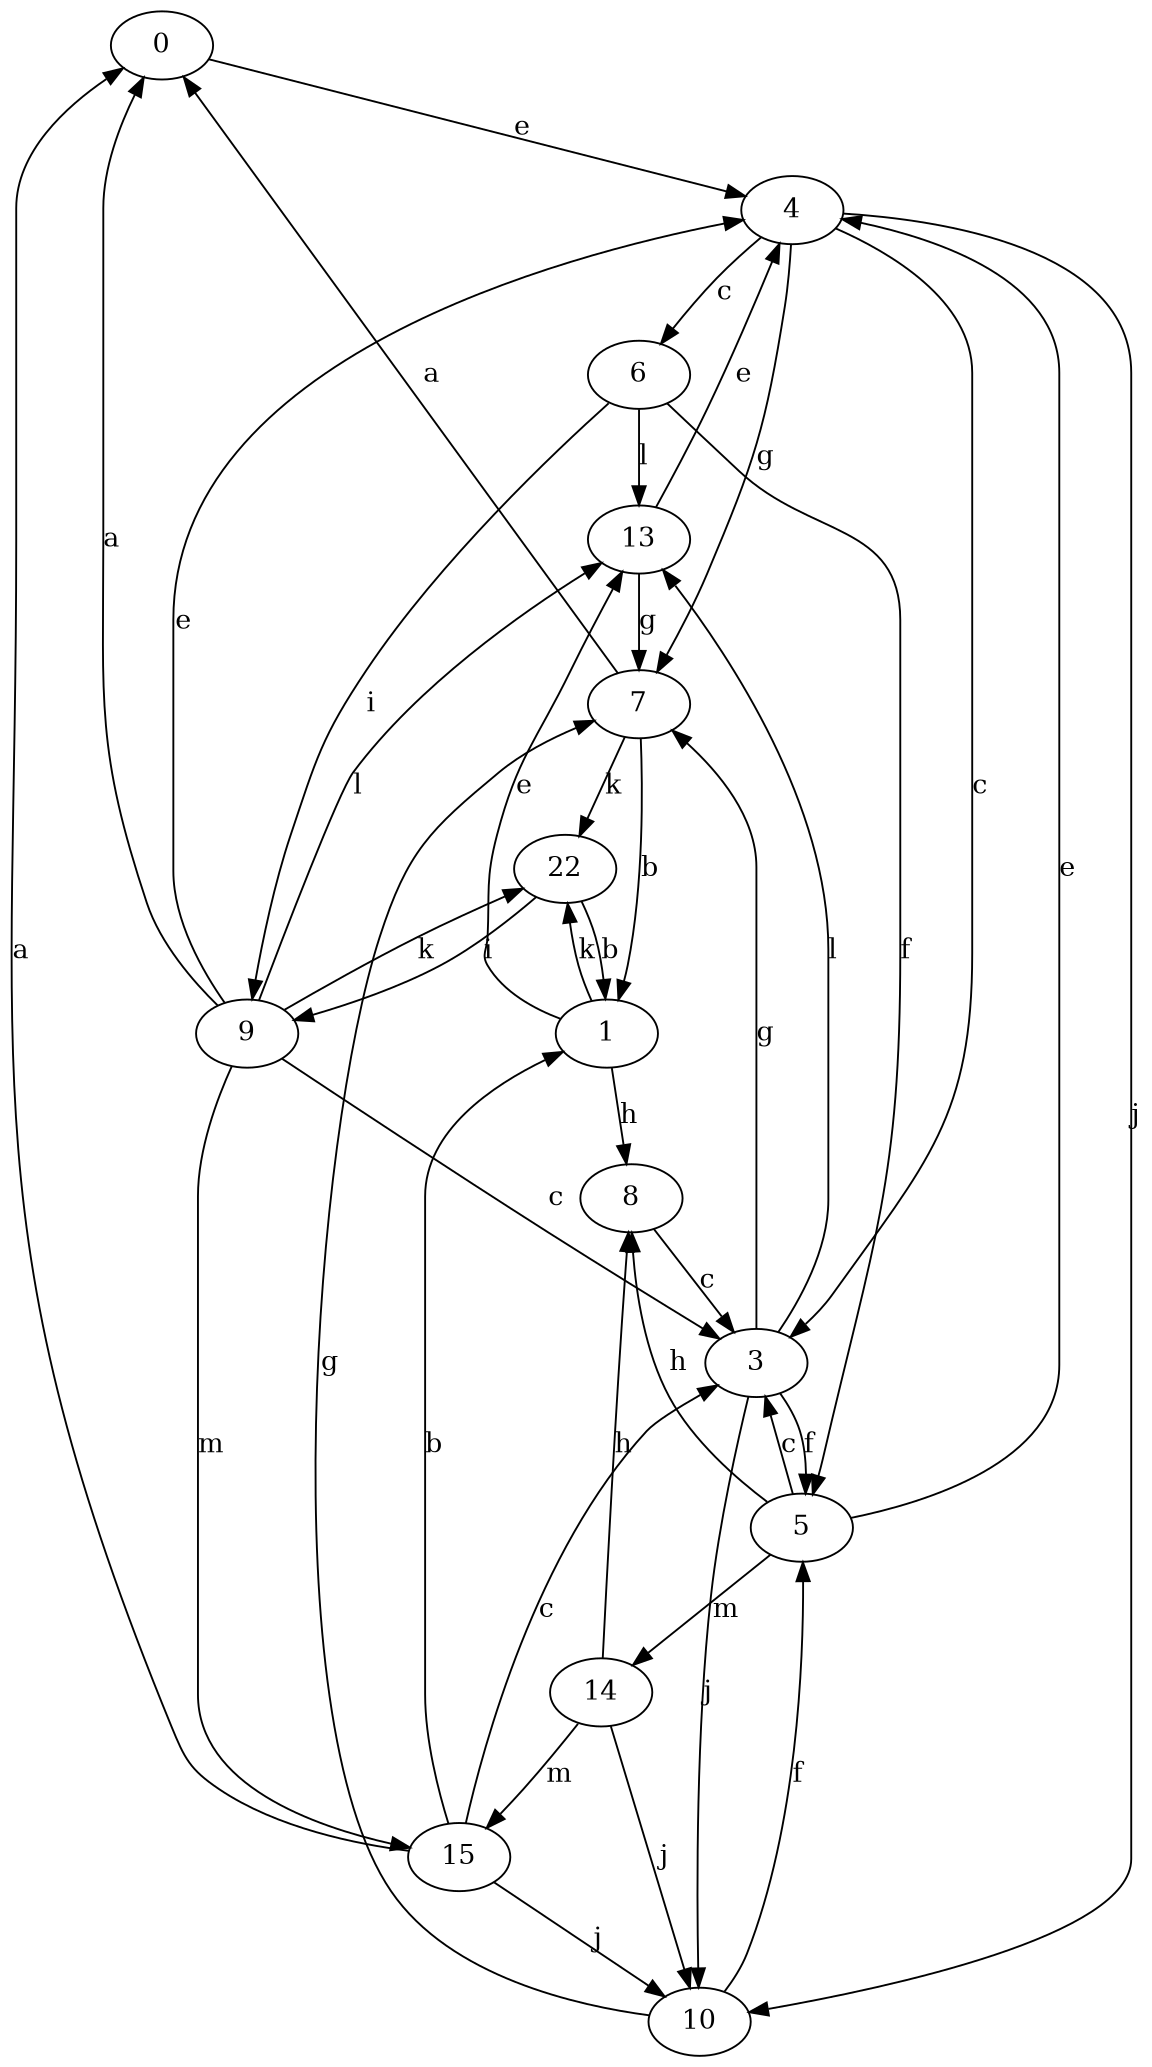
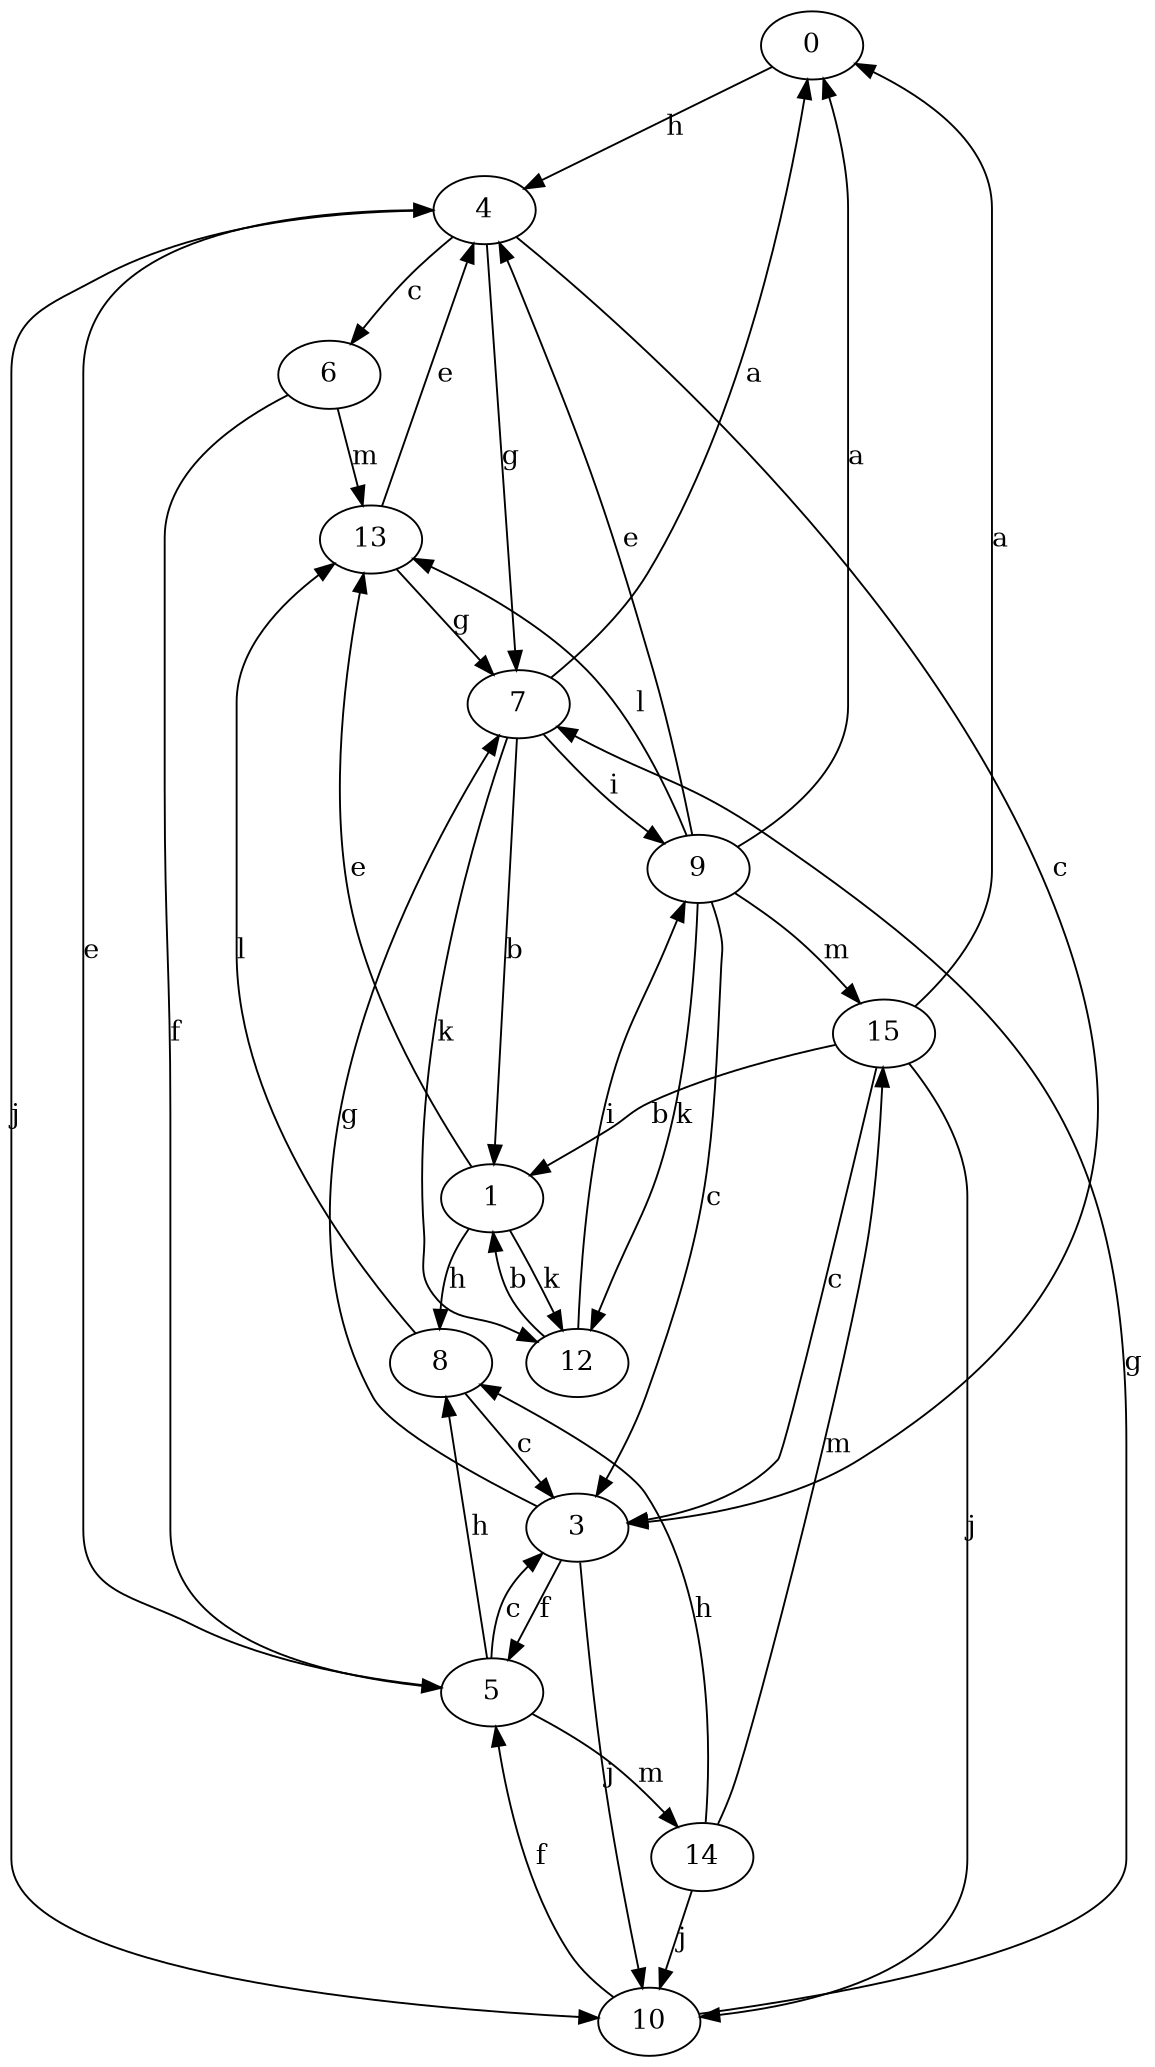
edge "0" -> "4": label "e" -> "h"
edge "6" -> "13": label "l" -> "m"
edge "6" -> "9": now "7" -> "9"
node "22": label "22" -> "12"
edge "3" -> "13": now "8" -> "13"
